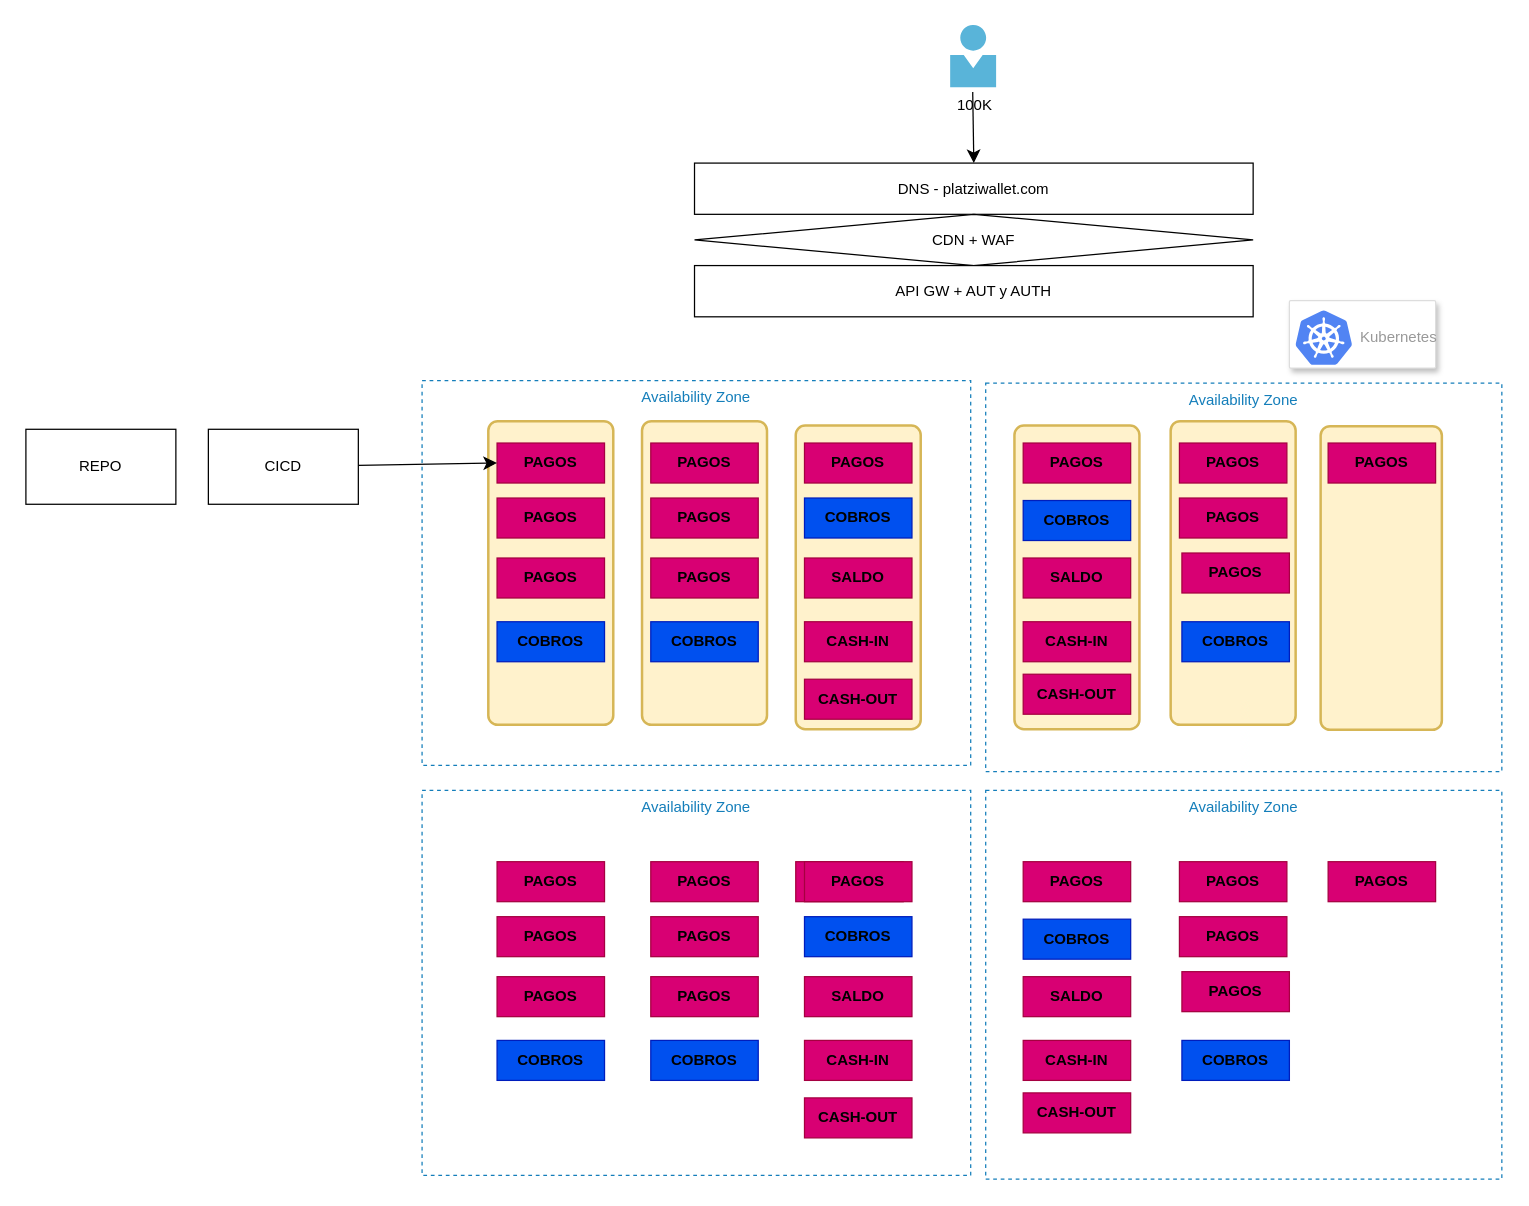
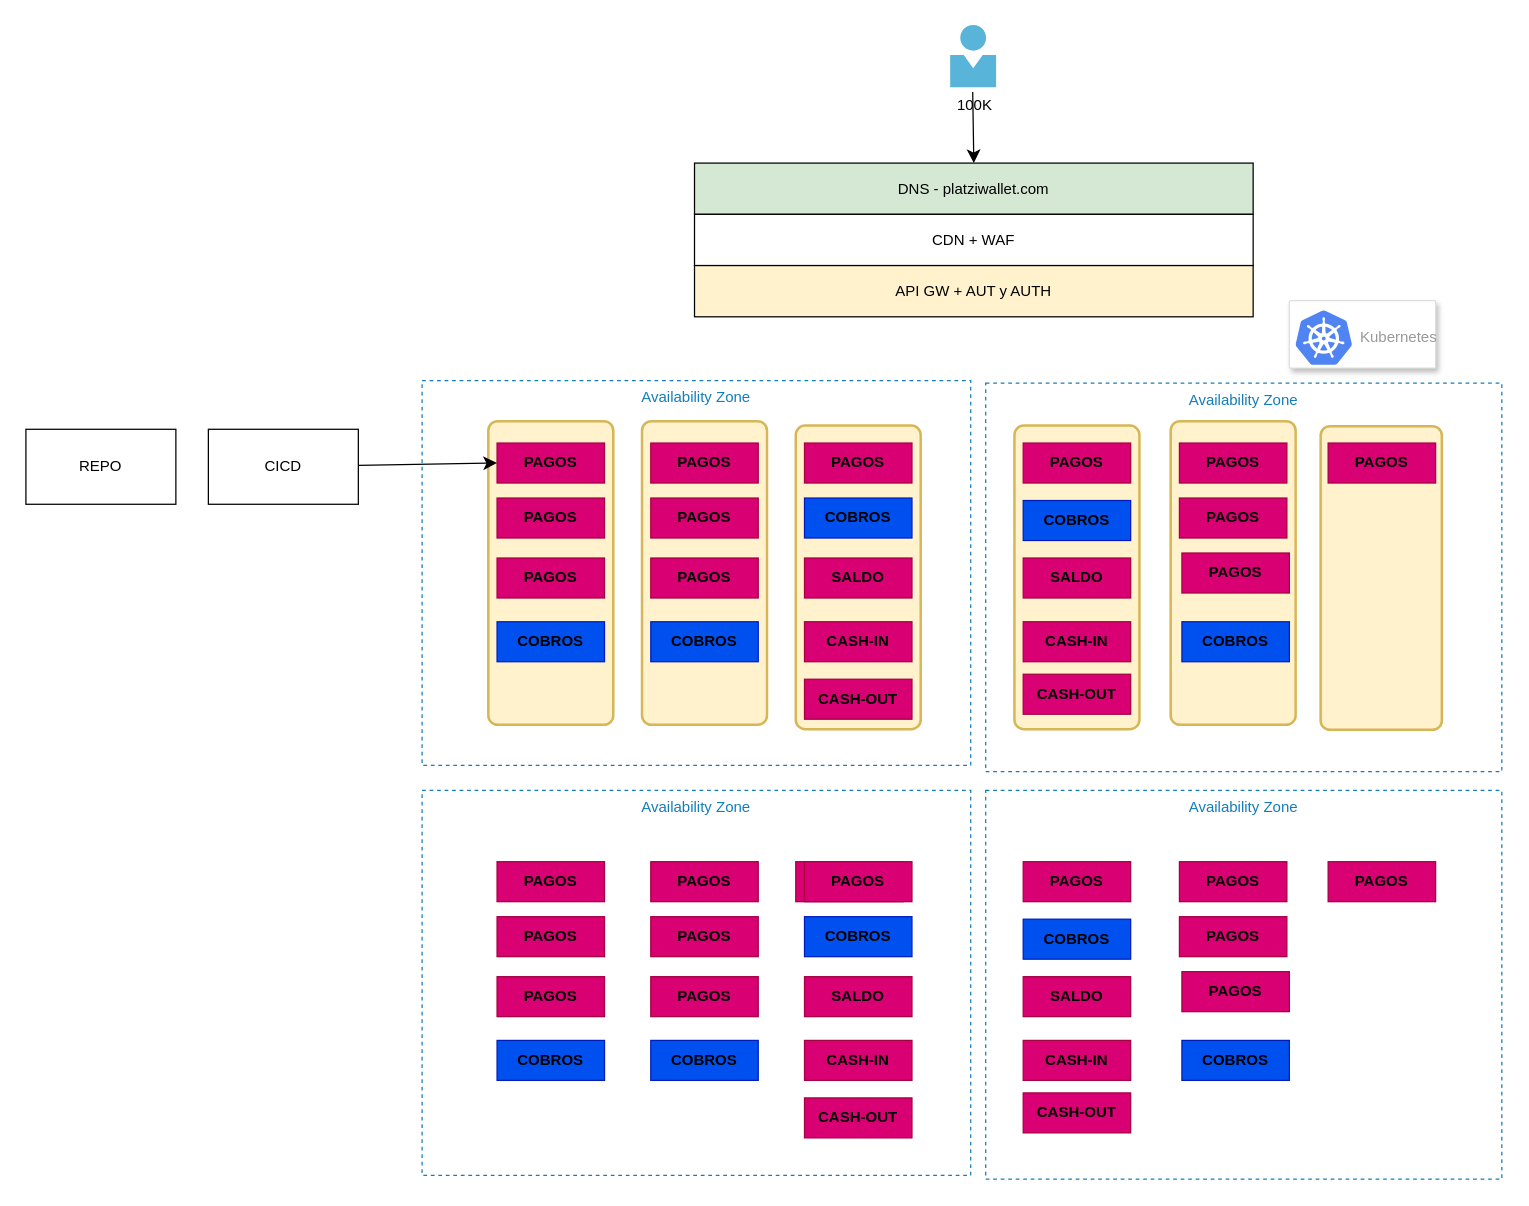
node "DNS - platziwallet.com": fillcolor #ffffff -> #d5e8d4
node "CDN + WAF": shape diamond -> rectangle
node "API GW + AUT y AUTH": fillcolor #ffffff -> #fff2cc
